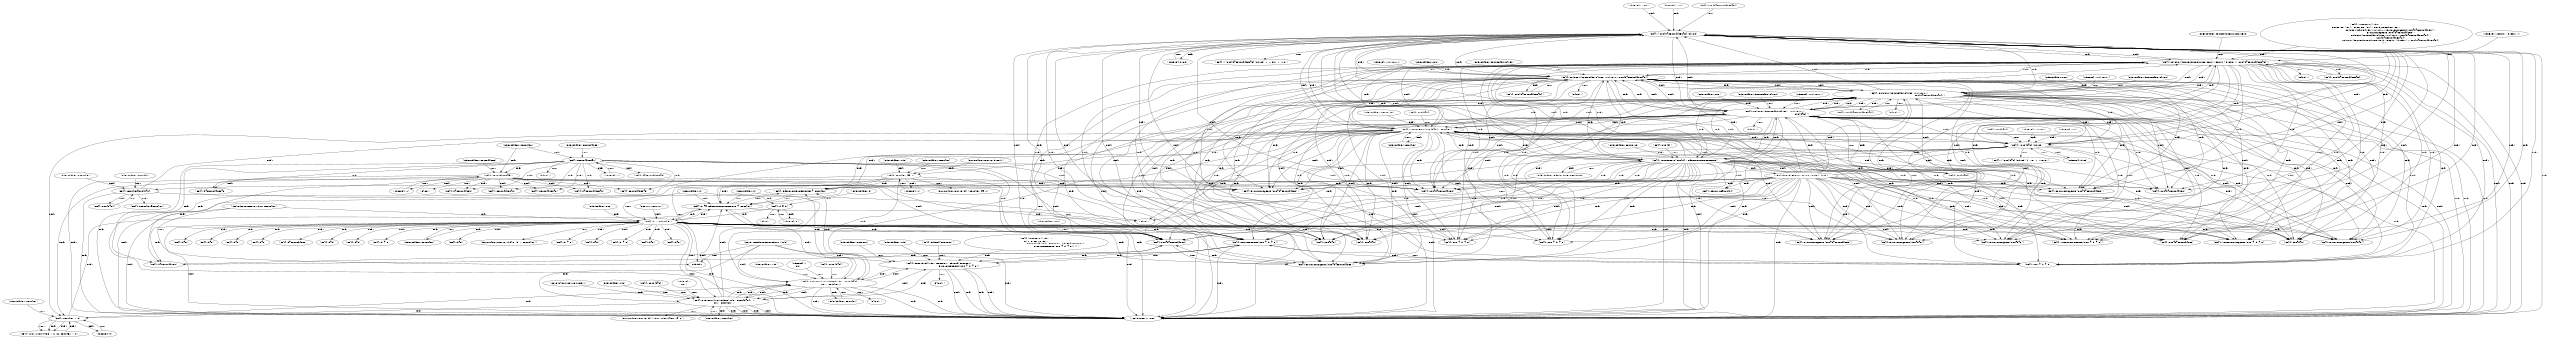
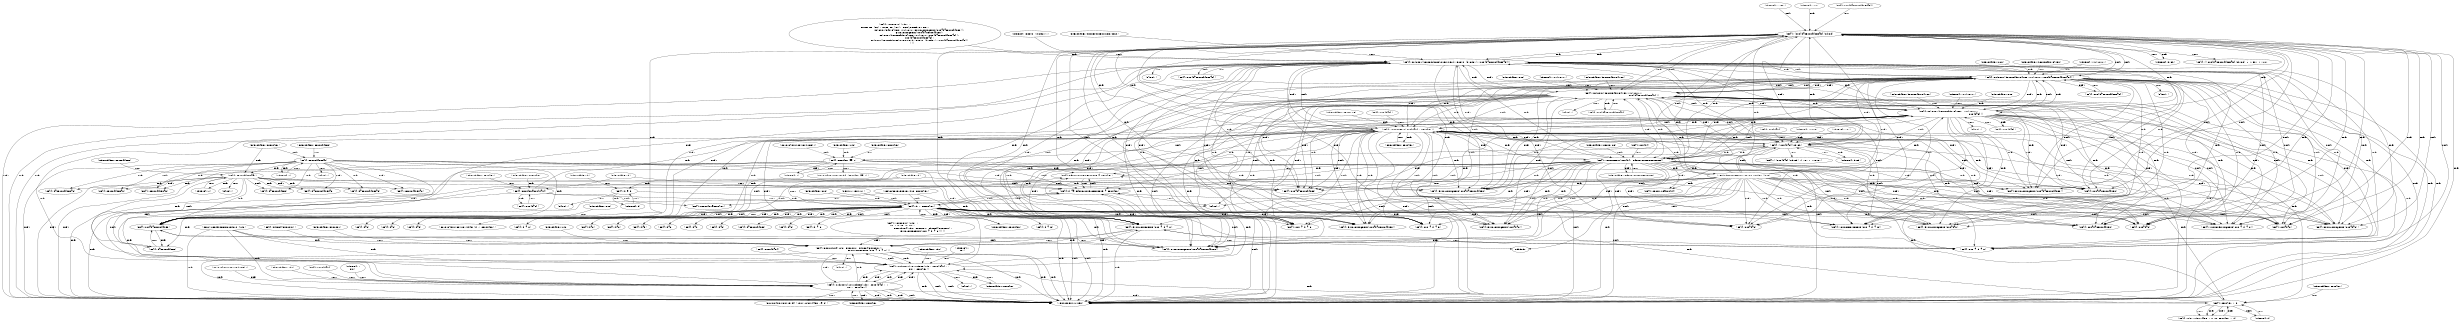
edge "(Call,ND_TCHECK2(opt[i], BGP_CAP_HEADER_SIZE))" -> "(Call,opt[i+5])": now "(Call,ND_TCHECK2(opt[i], BGP_CAP_HEADER_SIZE))" -> "(Call,(opt[i+2])&0x80)"
edge "(Identifier,BGP_CAP_HEADER_SIZE)" -> "(Call,BGP_CAP_HEADER_SIZE + cap_len)": now "(Call,cap_len > 0)" -> "(Call,BGP_CAP_HEADER_SIZE + cap_len)"
edge "(Call,cap_offset+=4)" -> "(Call,i+cap_offset+3)": added, label "DDG:"
node "(Call,PRINT_32BITS(opt + i + 2))": label "(Call,PRINT_32BITS(opt + i + 2))" -> "(Call,EXTRACT_32BITS(opt + i + 2))"
edge "(MethodParameterIn,int caps_len)" -> "1000104": now "(MethodParameterIn,int caps_len)" -> "(Call,tcap_len=cap_len)"
